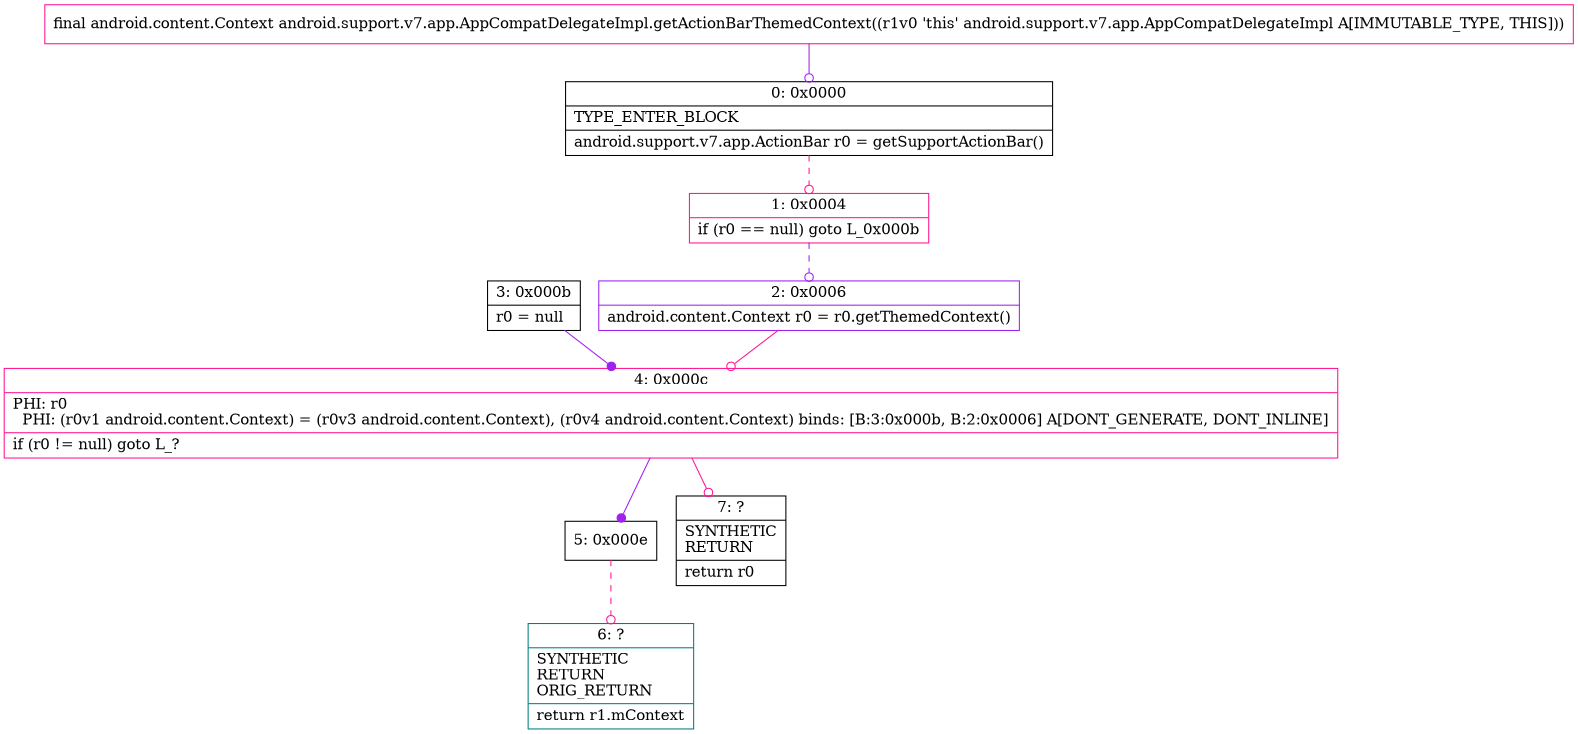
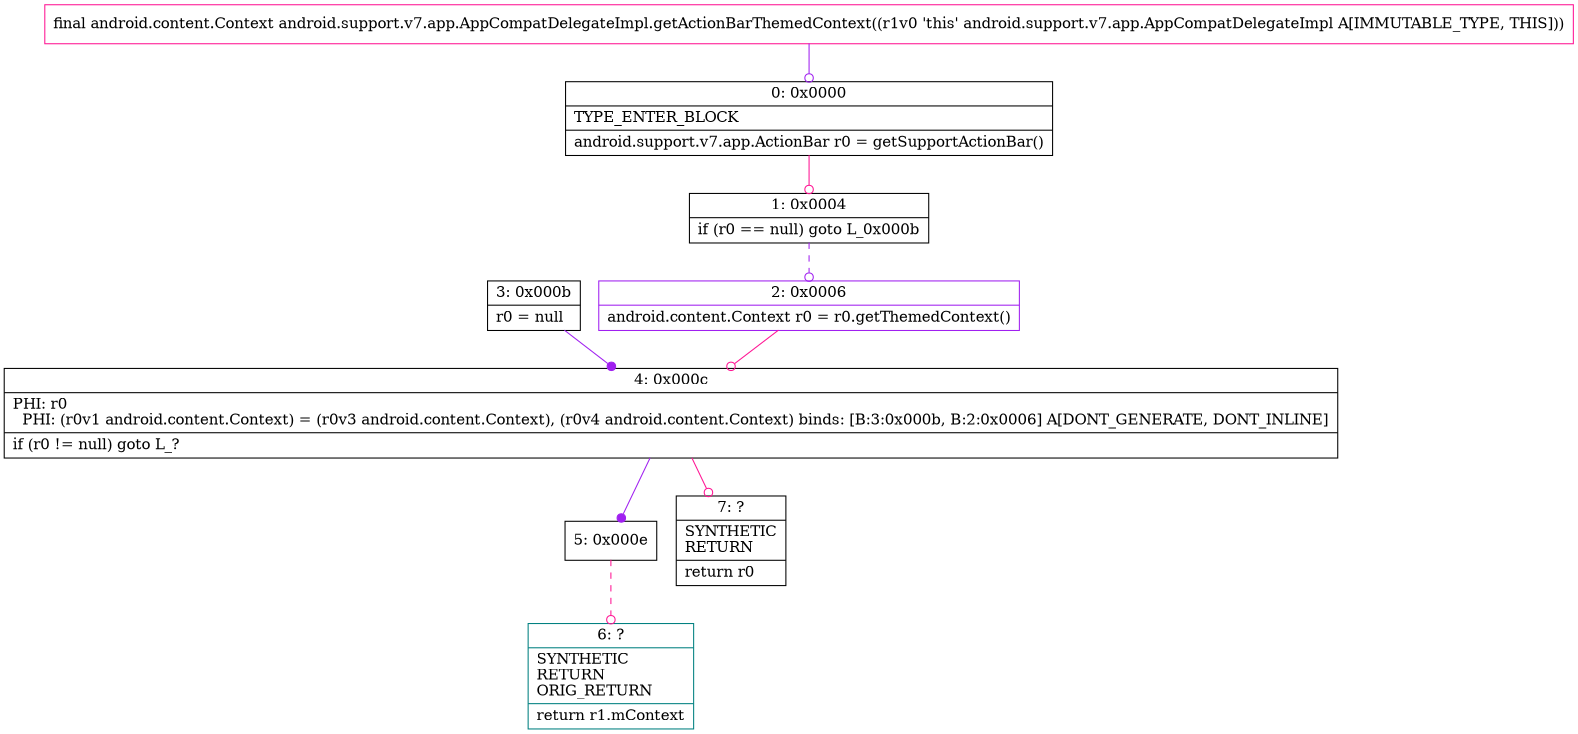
edge "0: 0x0000" -> "1: 0x0004": style dashed -> solid
node "1: 0x0004": color deeppink -> black
node "4: 0x000c": color deeppink -> black
